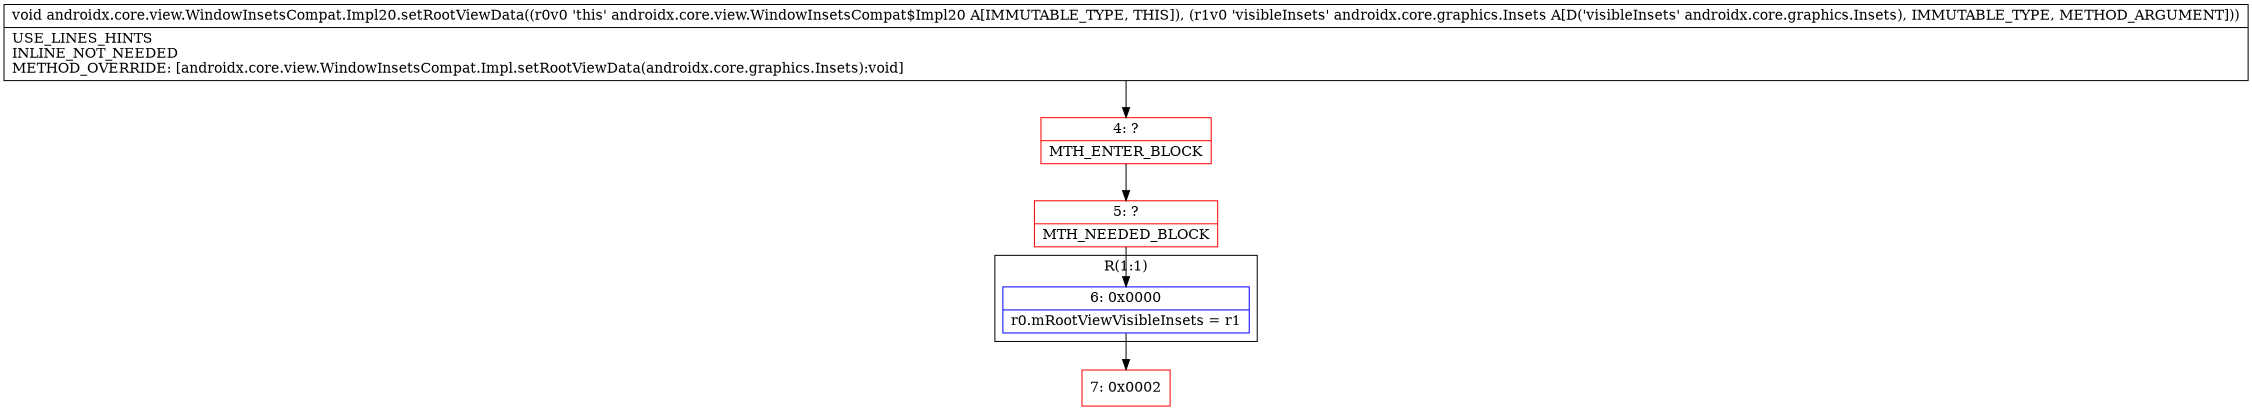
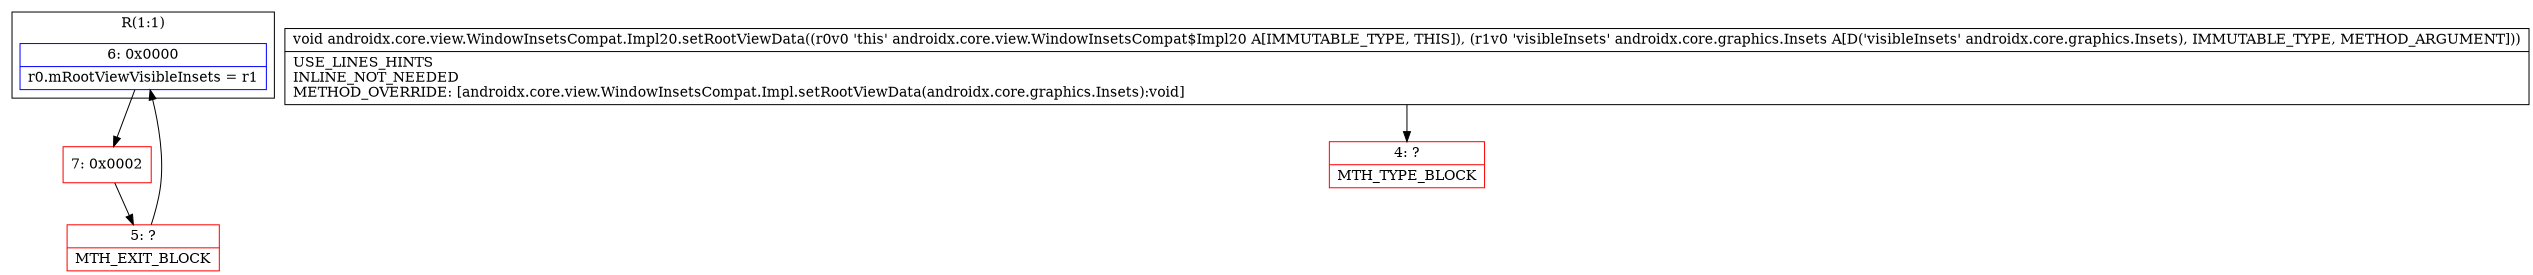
node "4: ?": text "MTH_ENTER_BLOCK" -> "MTH_TYPE_BLOCK"
edge "4: ?" -> "5: ?": now "7: 0x0002" -> "5: ?"
node "5: ?": text "MTH_NEEDED_BLOCK" -> "MTH_EXIT_BLOCK"
